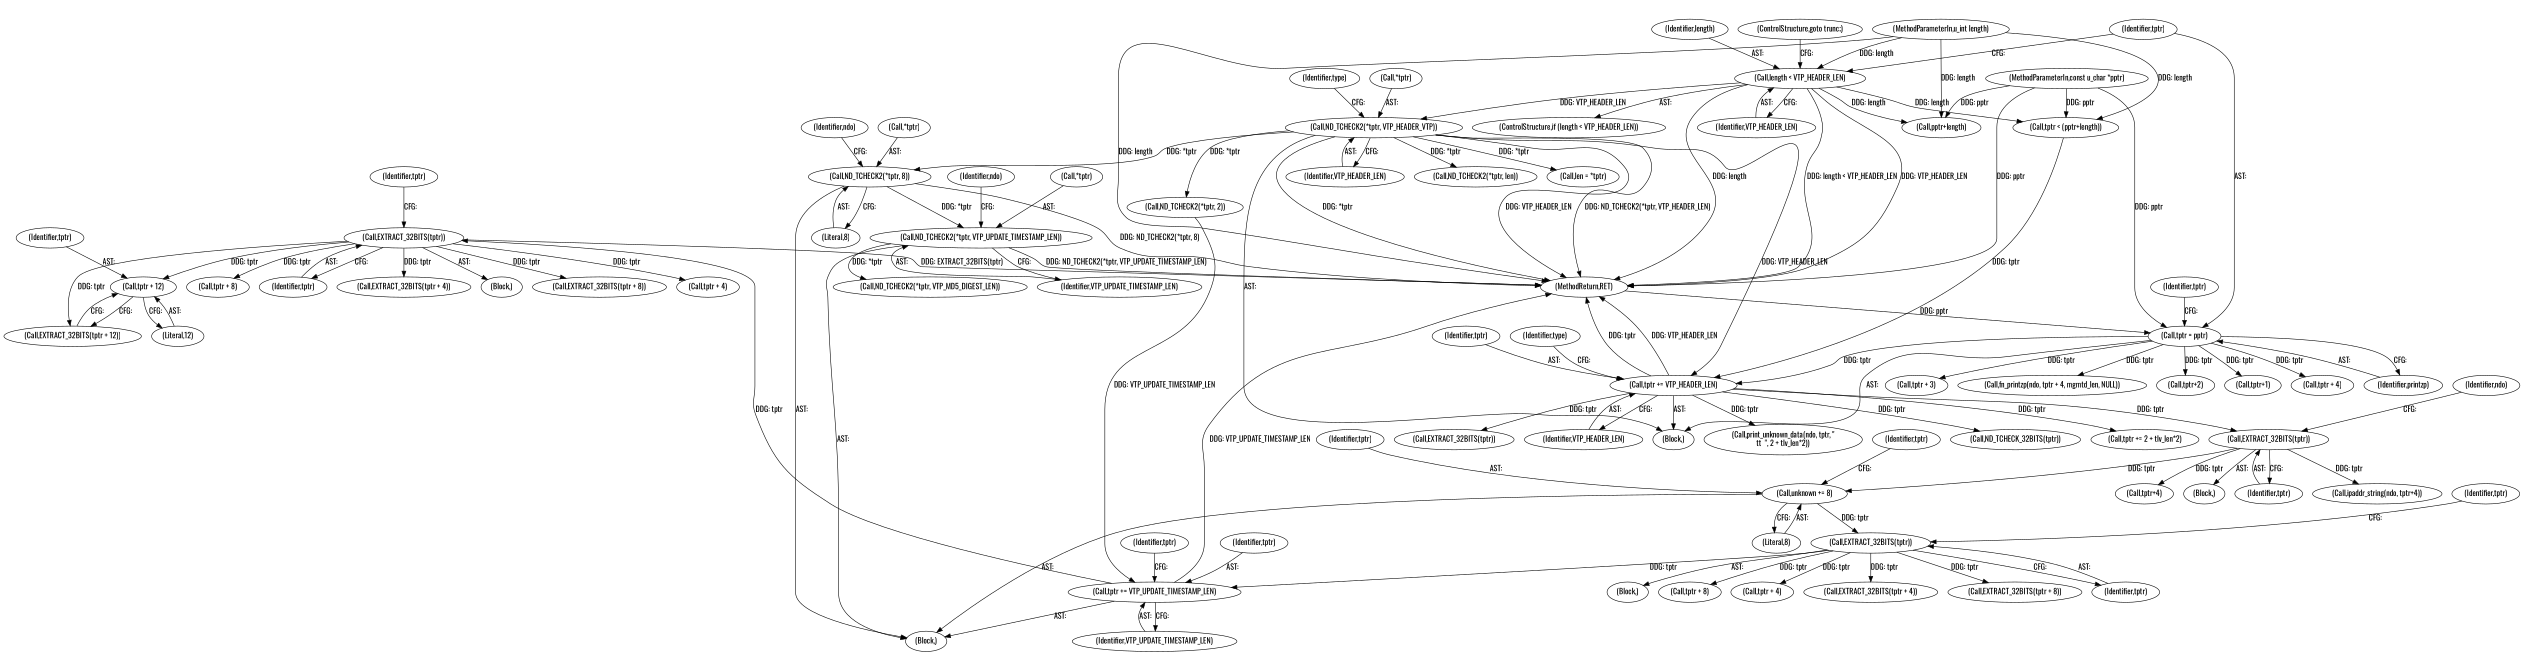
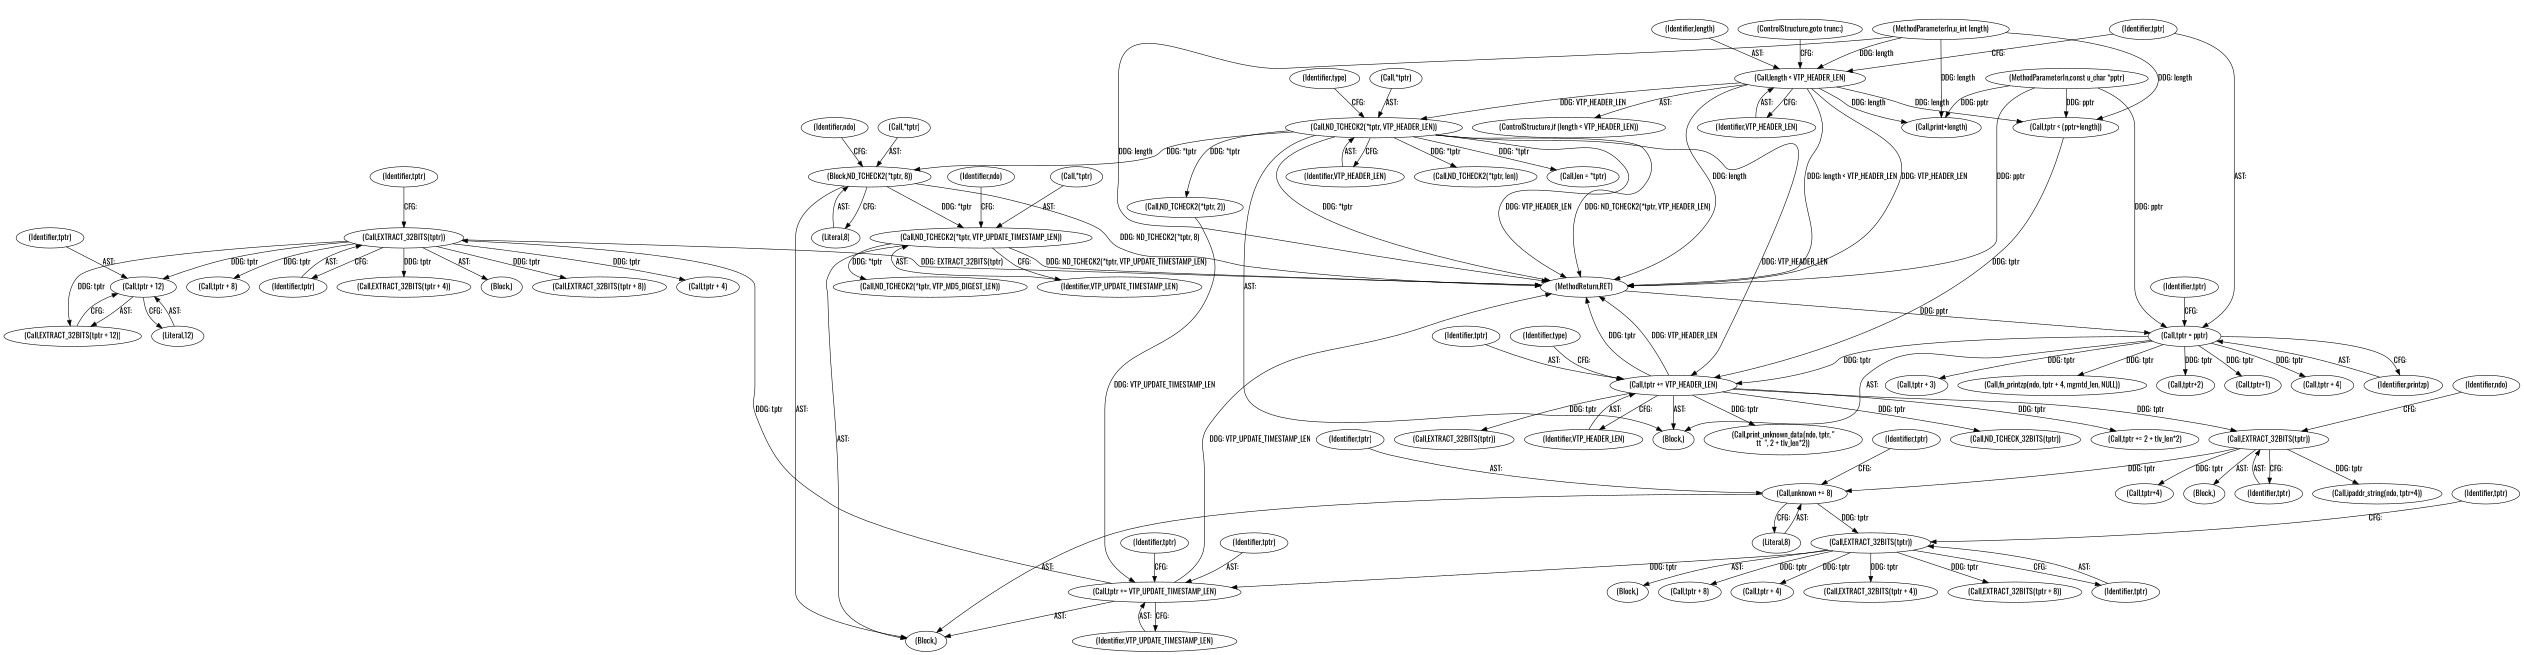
node "(Call,ND_TCHECK2(*tptr, VTP_HEADER_VTP))": label "(Call,ND_TCHECK2(*tptr, VTP_HEADER_VTP))" -> "(Call,ND_TCHECK2(*tptr, VTP_HEADER_LEN))"
node "(Call,pptr+length)": label "(Call,pptr+length)" -> "(Call,print+length)"
node "(Call,ND_TCHECK2(*tptr, 8))": label "(Call,ND_TCHECK2(*tptr, 8))" -> "(Block,ND_TCHECK2(*tptr, 8))"
edge "(Call,tptr + 12)" -> "(Call,EXTRACT_32BITS(tptr + 12))": label "CFG: " -> "AST: "
